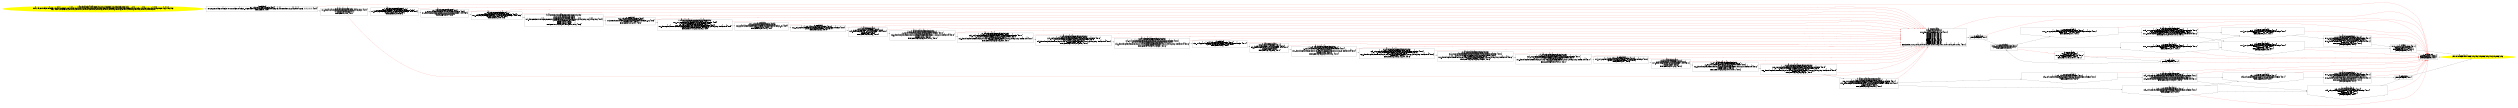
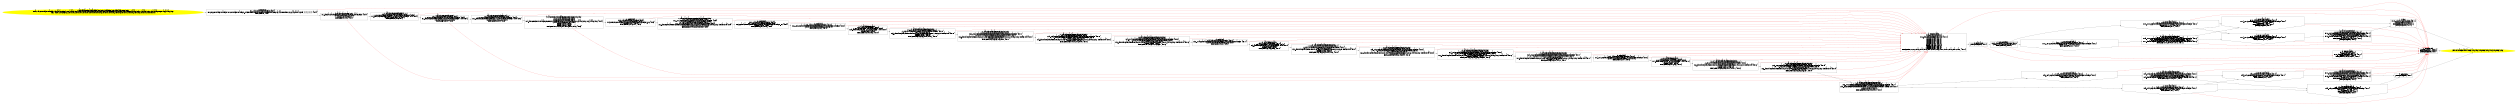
node "47:  Finally branch APPLY_ABSTRACTION; [line 112]": removed
